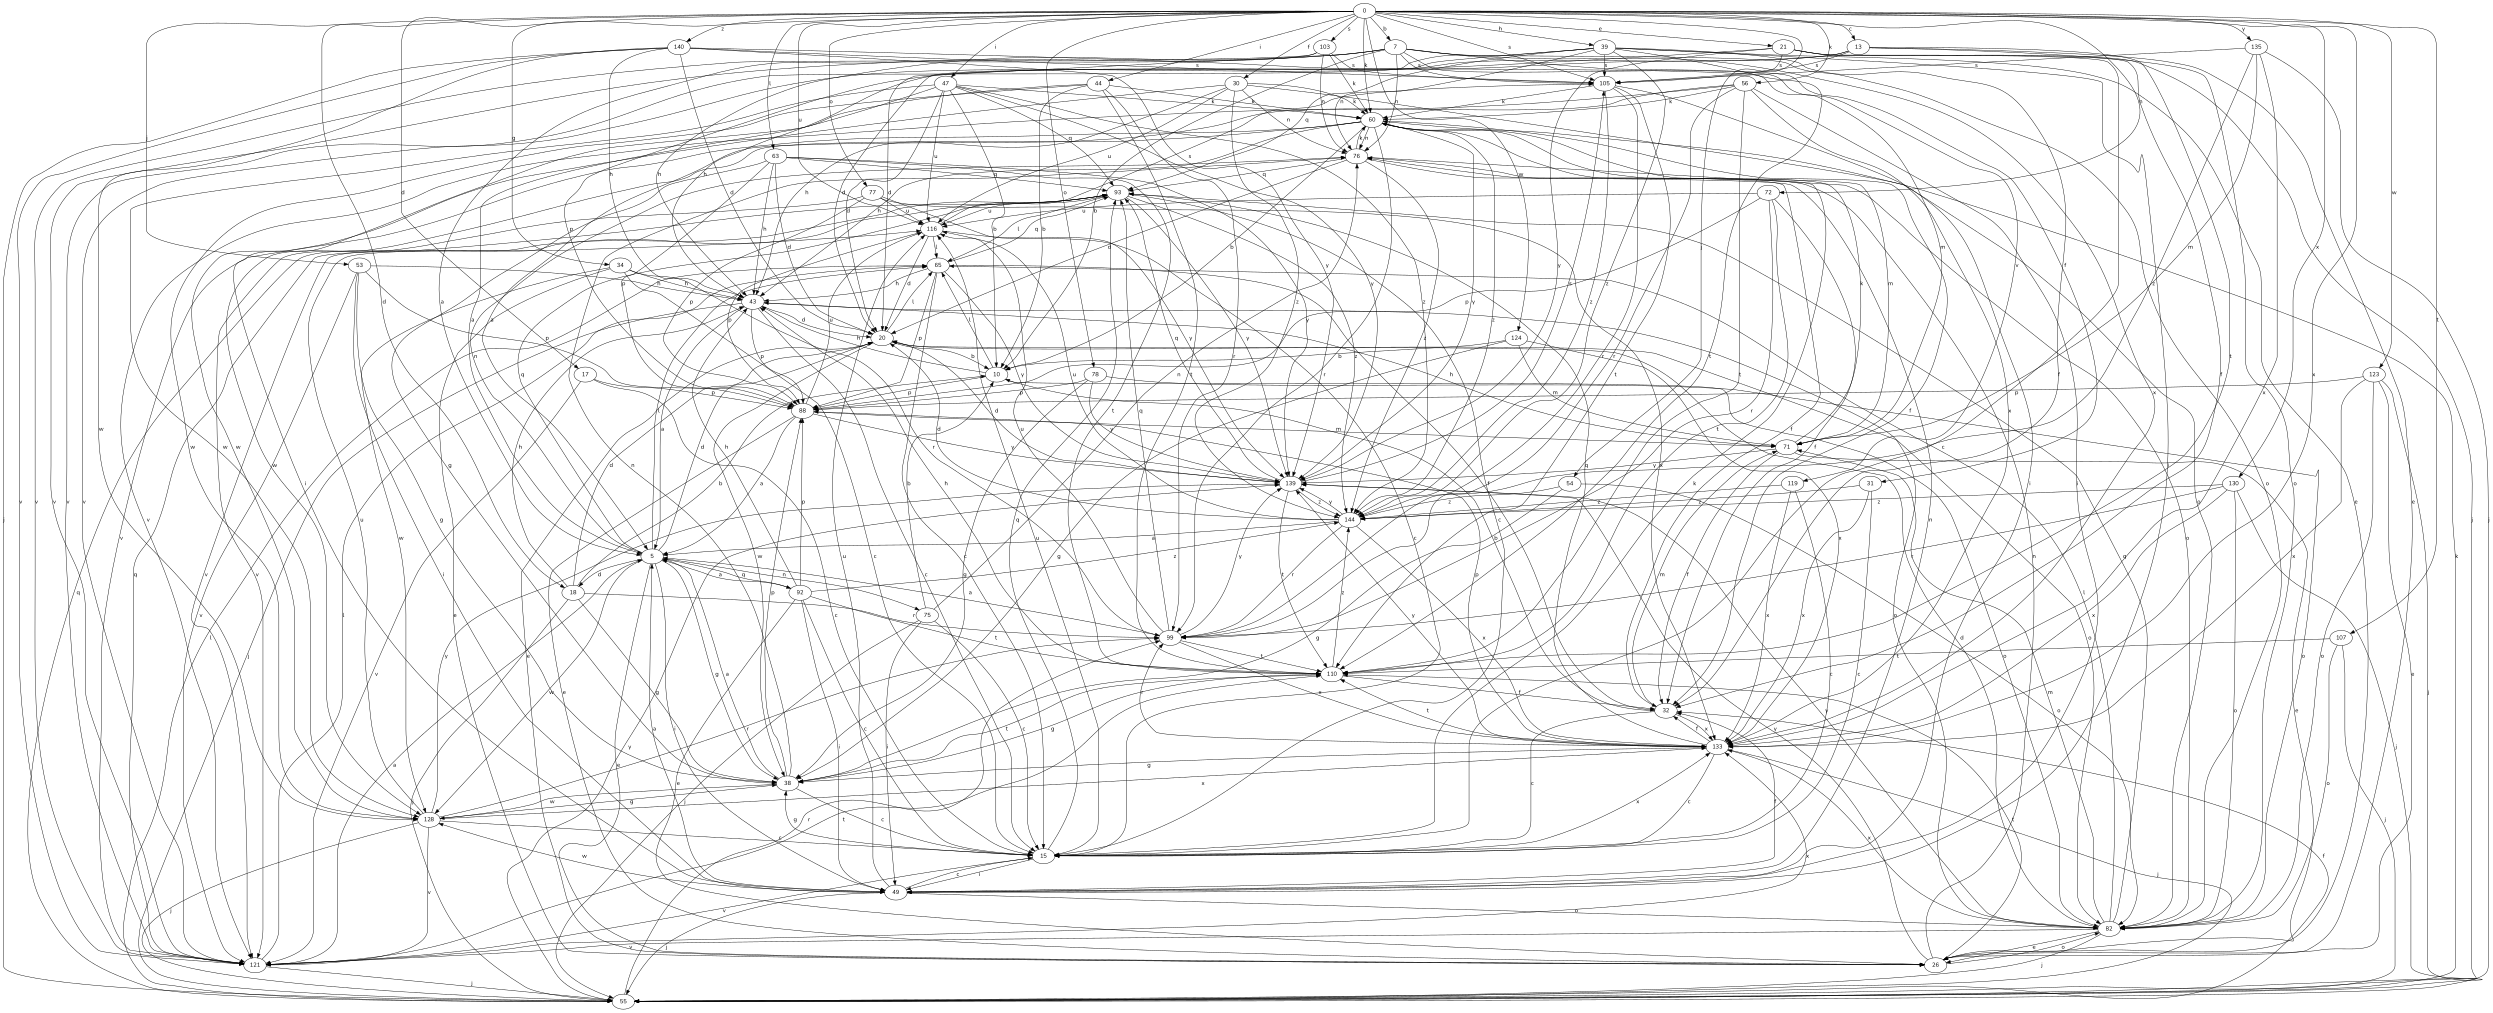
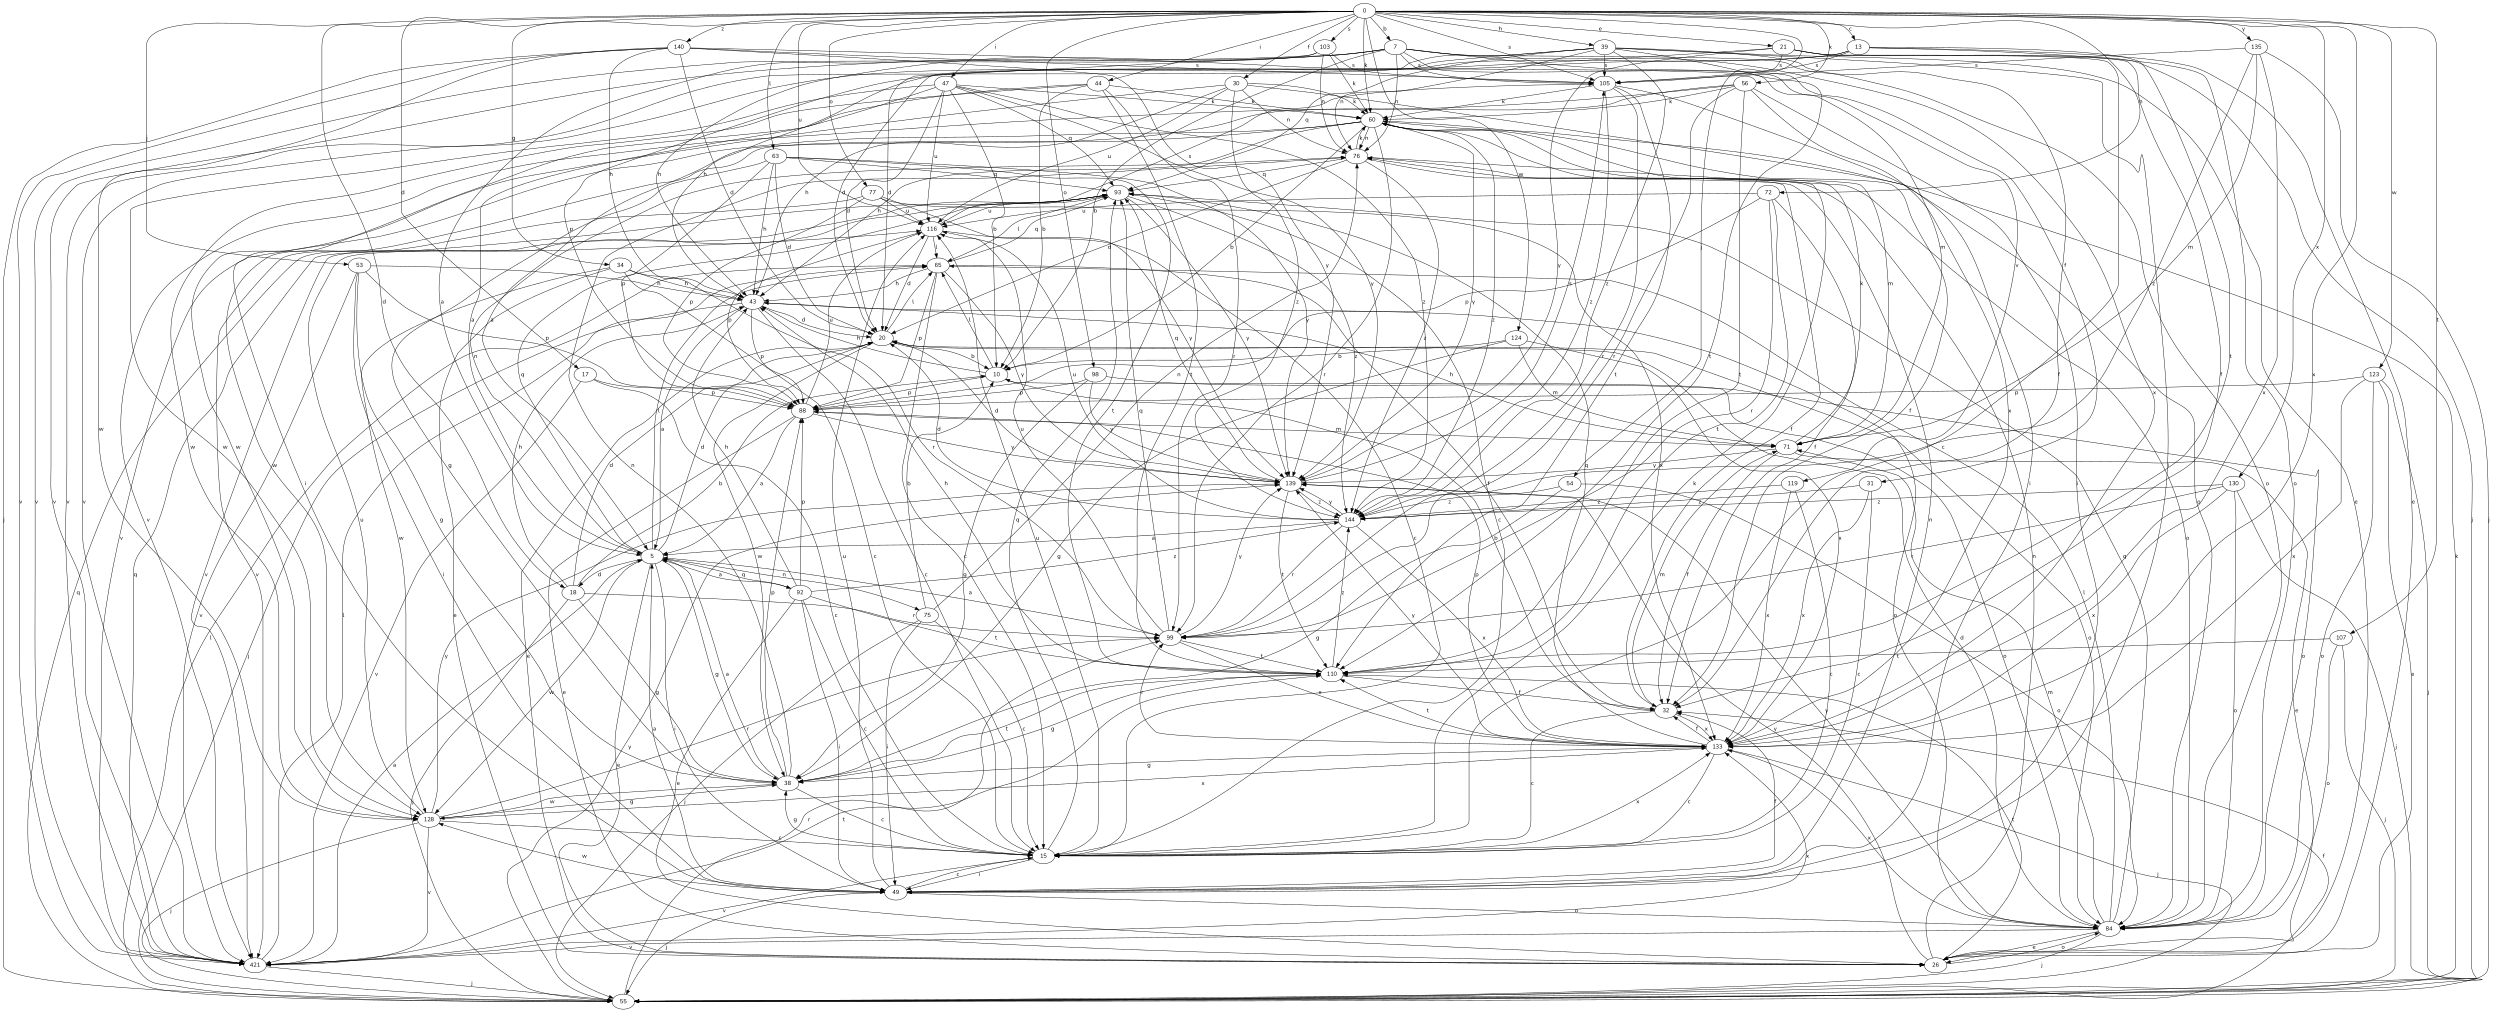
node "78": label "78" -> "98"
node "82": label "82" -> "84"
node "121": label "121" -> "421"
